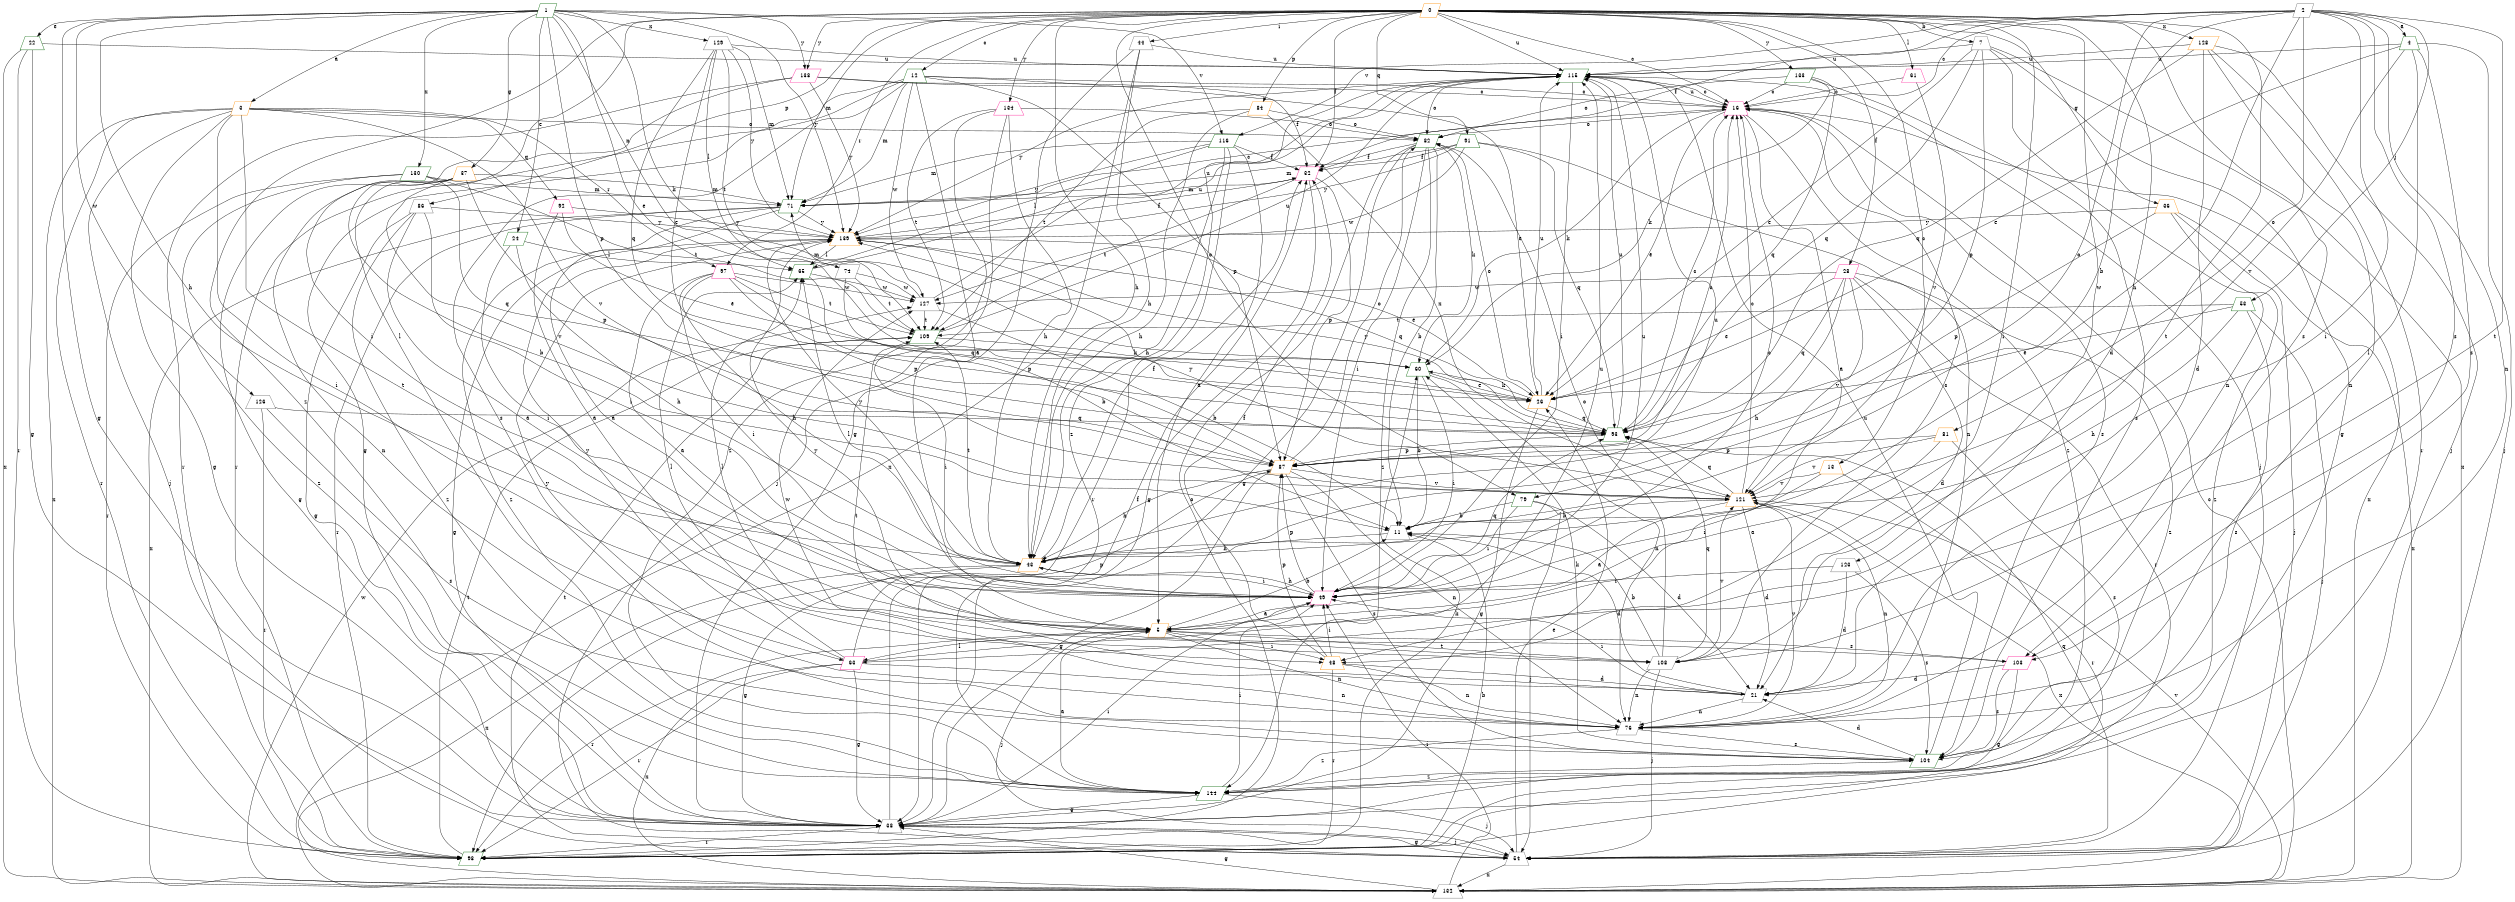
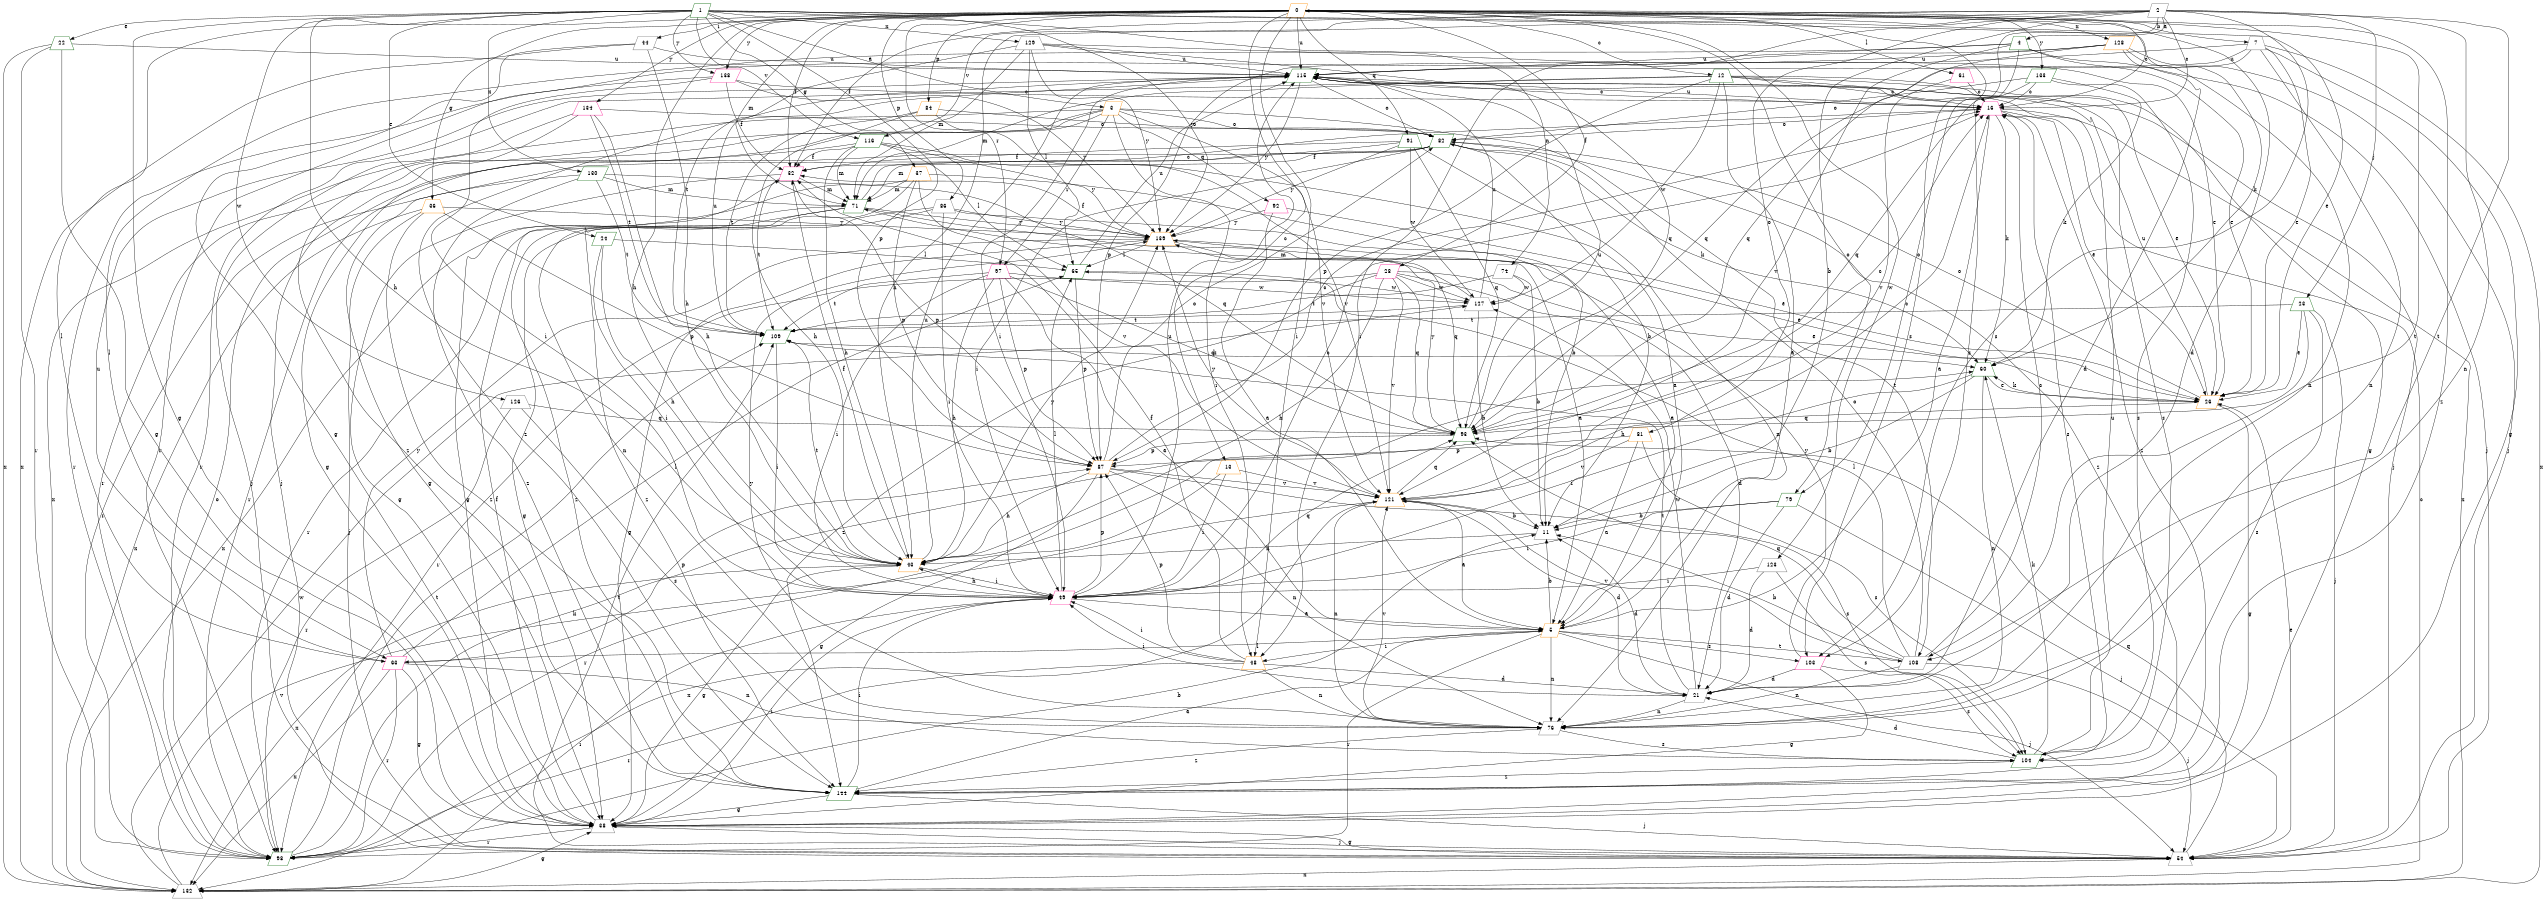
node "44": shape trapezium -> parallelogram
edge "0" -> "21": reversed
edge "84" -> "121": label "x" -> "v"
node "53": label "53" -> "23"
